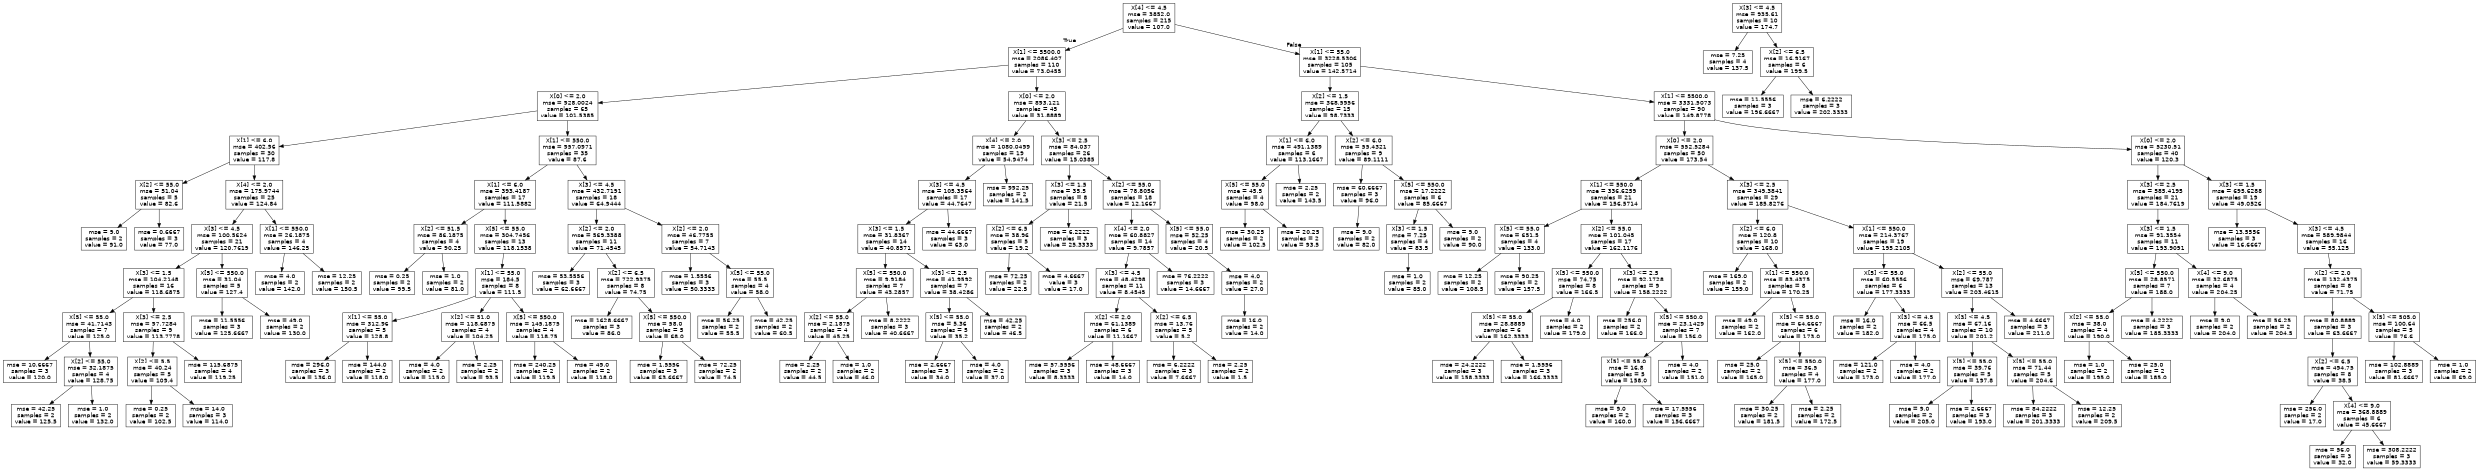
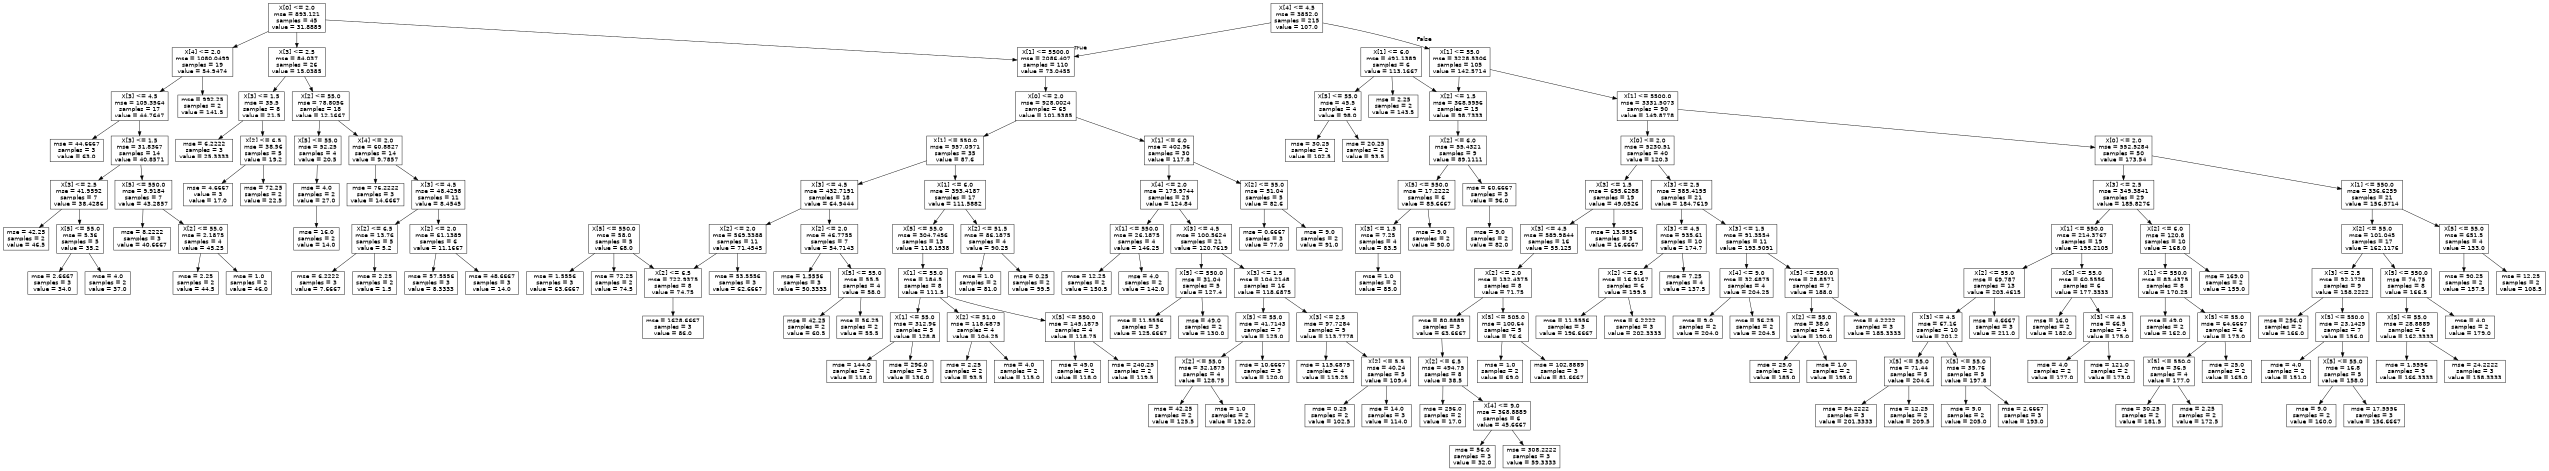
edge "X[1] <= 5500.0 mse = 2086.407 samples = 110 value = 73.0455" -> "X[0] <= 2.0 mse = 893.121 samples = 45 value = 31.8889": reversed
edge "X[2] <= 1.5 mse = 368.5956 samples = 15 value = 98.7333" -> "X[1] <= 6.0 mse = 491.1389 samples = 6 value = 113.1667": reversed
edge "X[3] <= 2.5 mse = 585.4195 samples = 21 value = 184.7619" -> "X[3] <= 4.5 mse = 935.61 samples = 10 value = 174.7": added
edge "X[2] <= 6.5 mse = 722.9375 samples = 8 value = 74.75" -> "X[5] <= 550.0 mse = 58.0 samples = 5 value = 68.0": reversed
